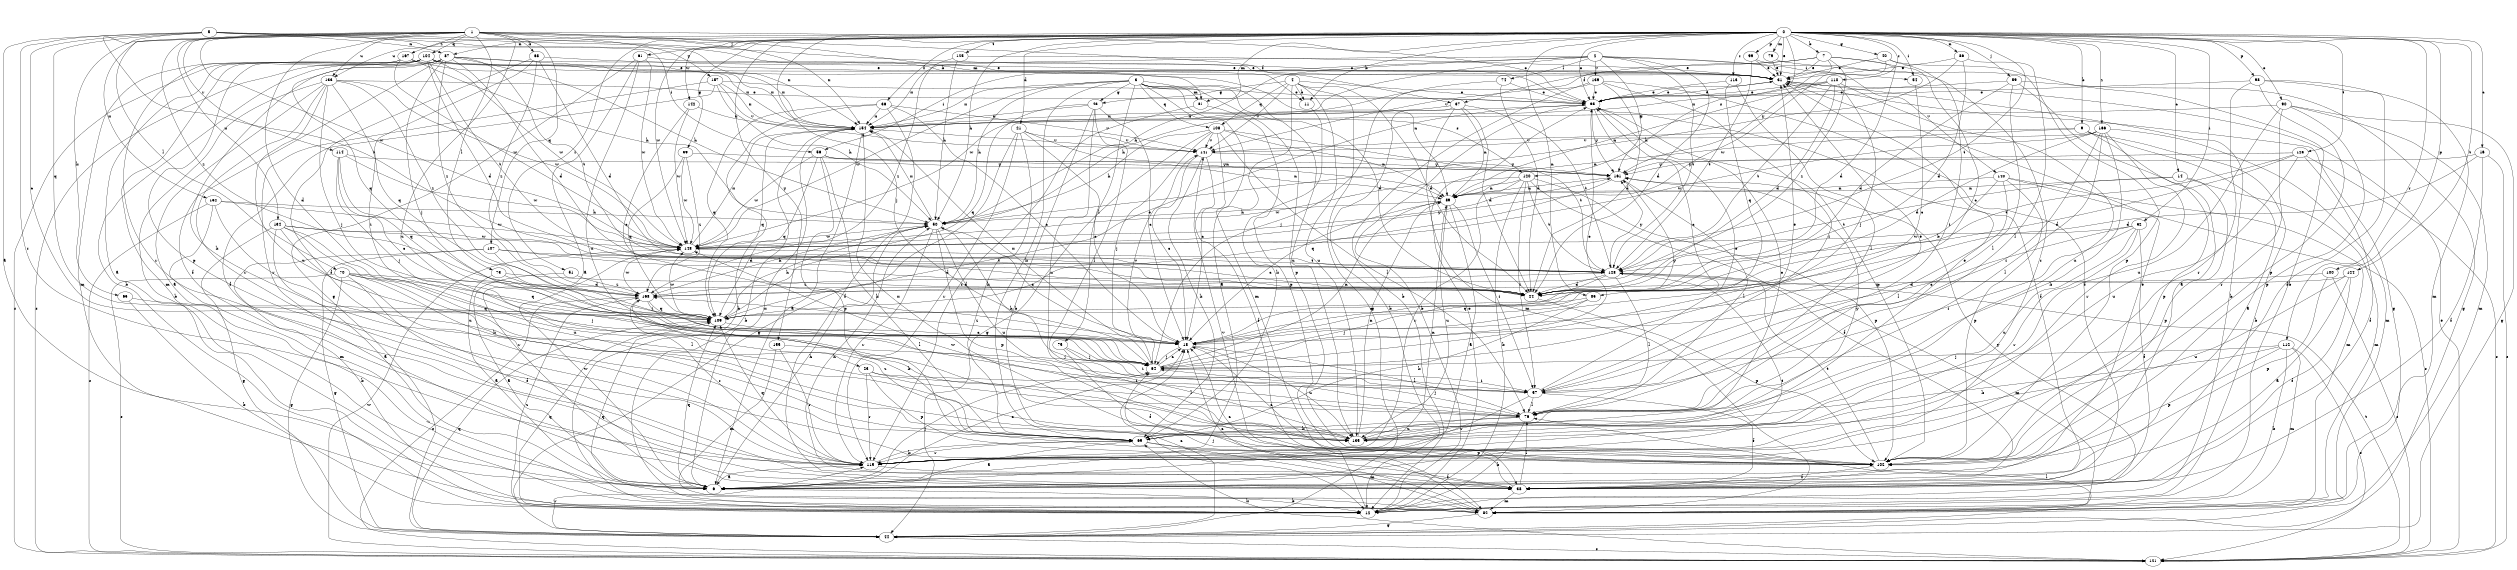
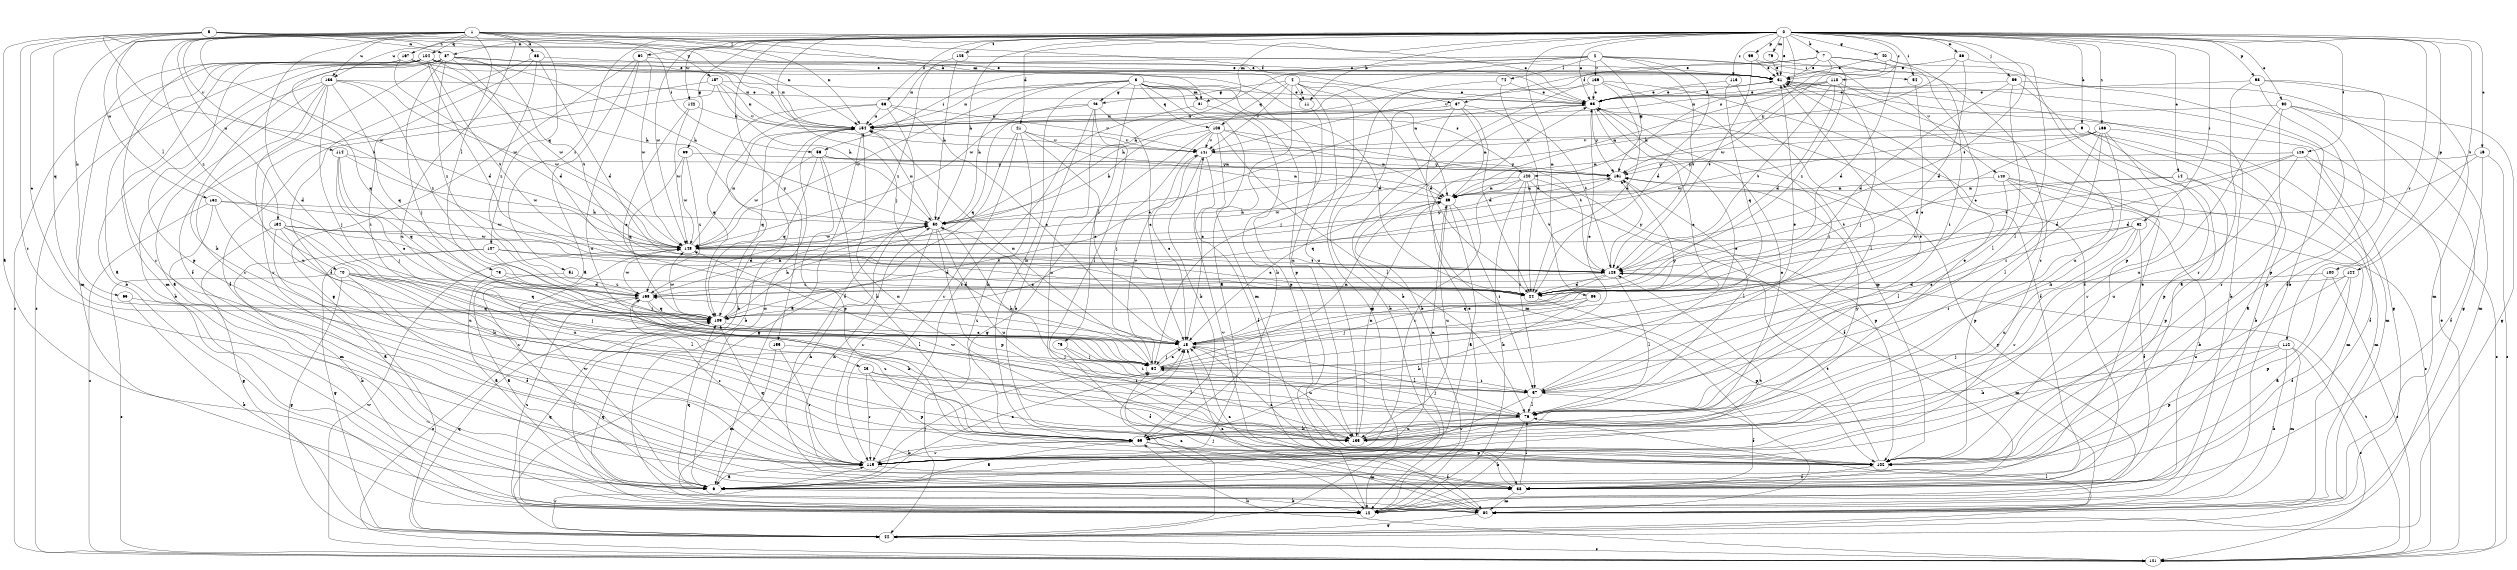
node "61": label "61" -> "62"
edge "140" -> "85": now "140" -> "12"
edge "128" -> "6": reversed
